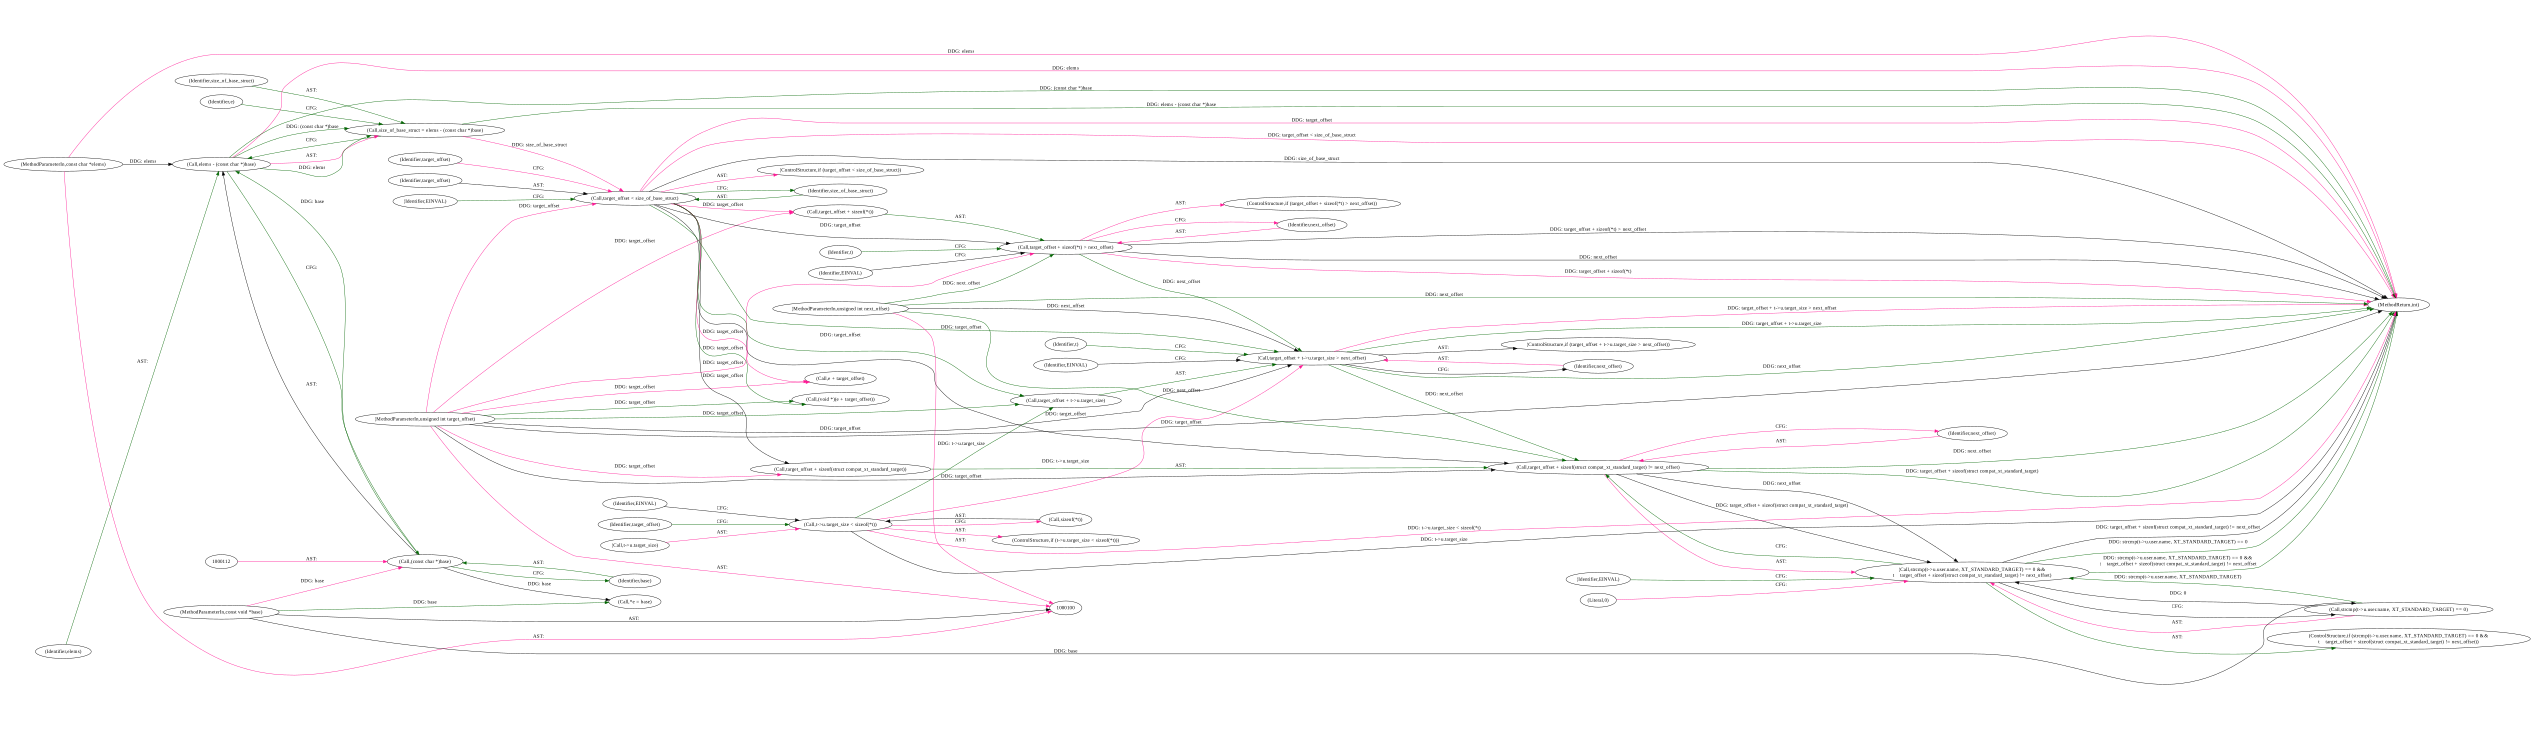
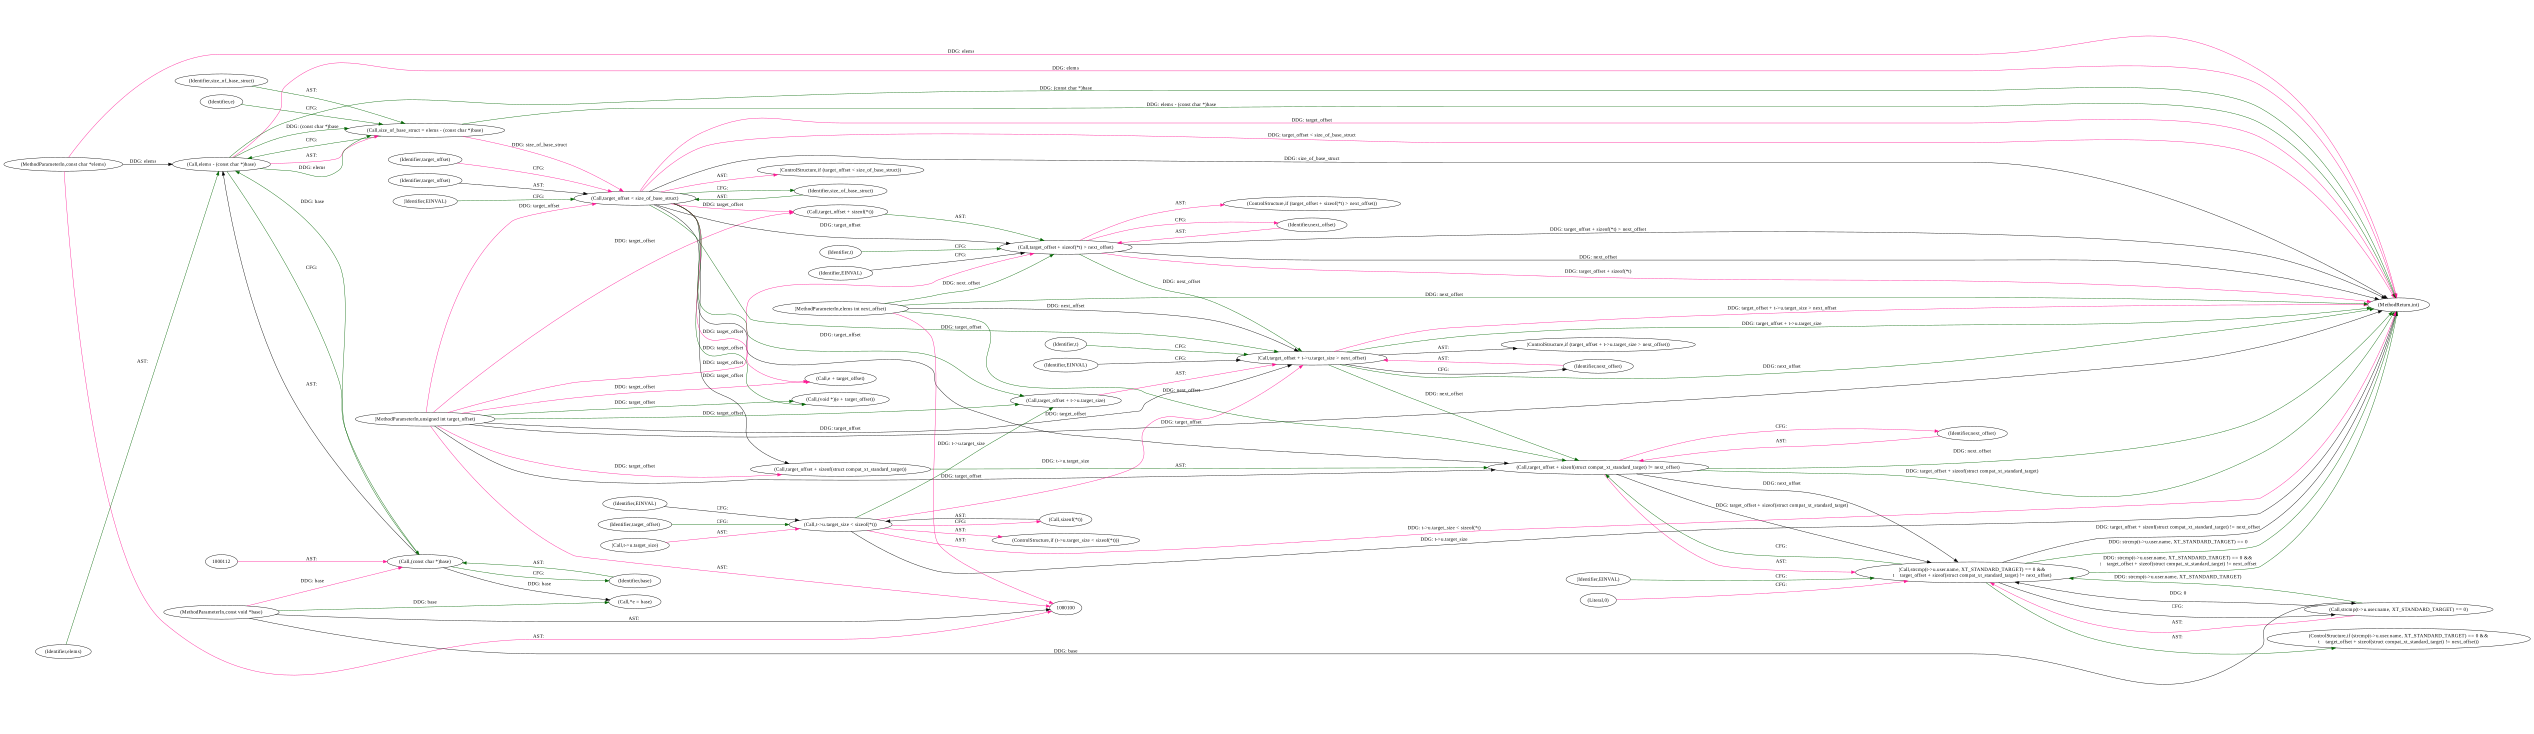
node "(MethodParameterIn,unsigned int next_offset)": label "(MethodParameterIn,unsigned int next_offset)" -> "(MethodParameterIn,elems int next_offset)"
edge "(Call,target_offset + t->u.target_size)" -> "(Call,target_offset + t->u.target_size > next_offset)": color darkgreen -> deeppink
